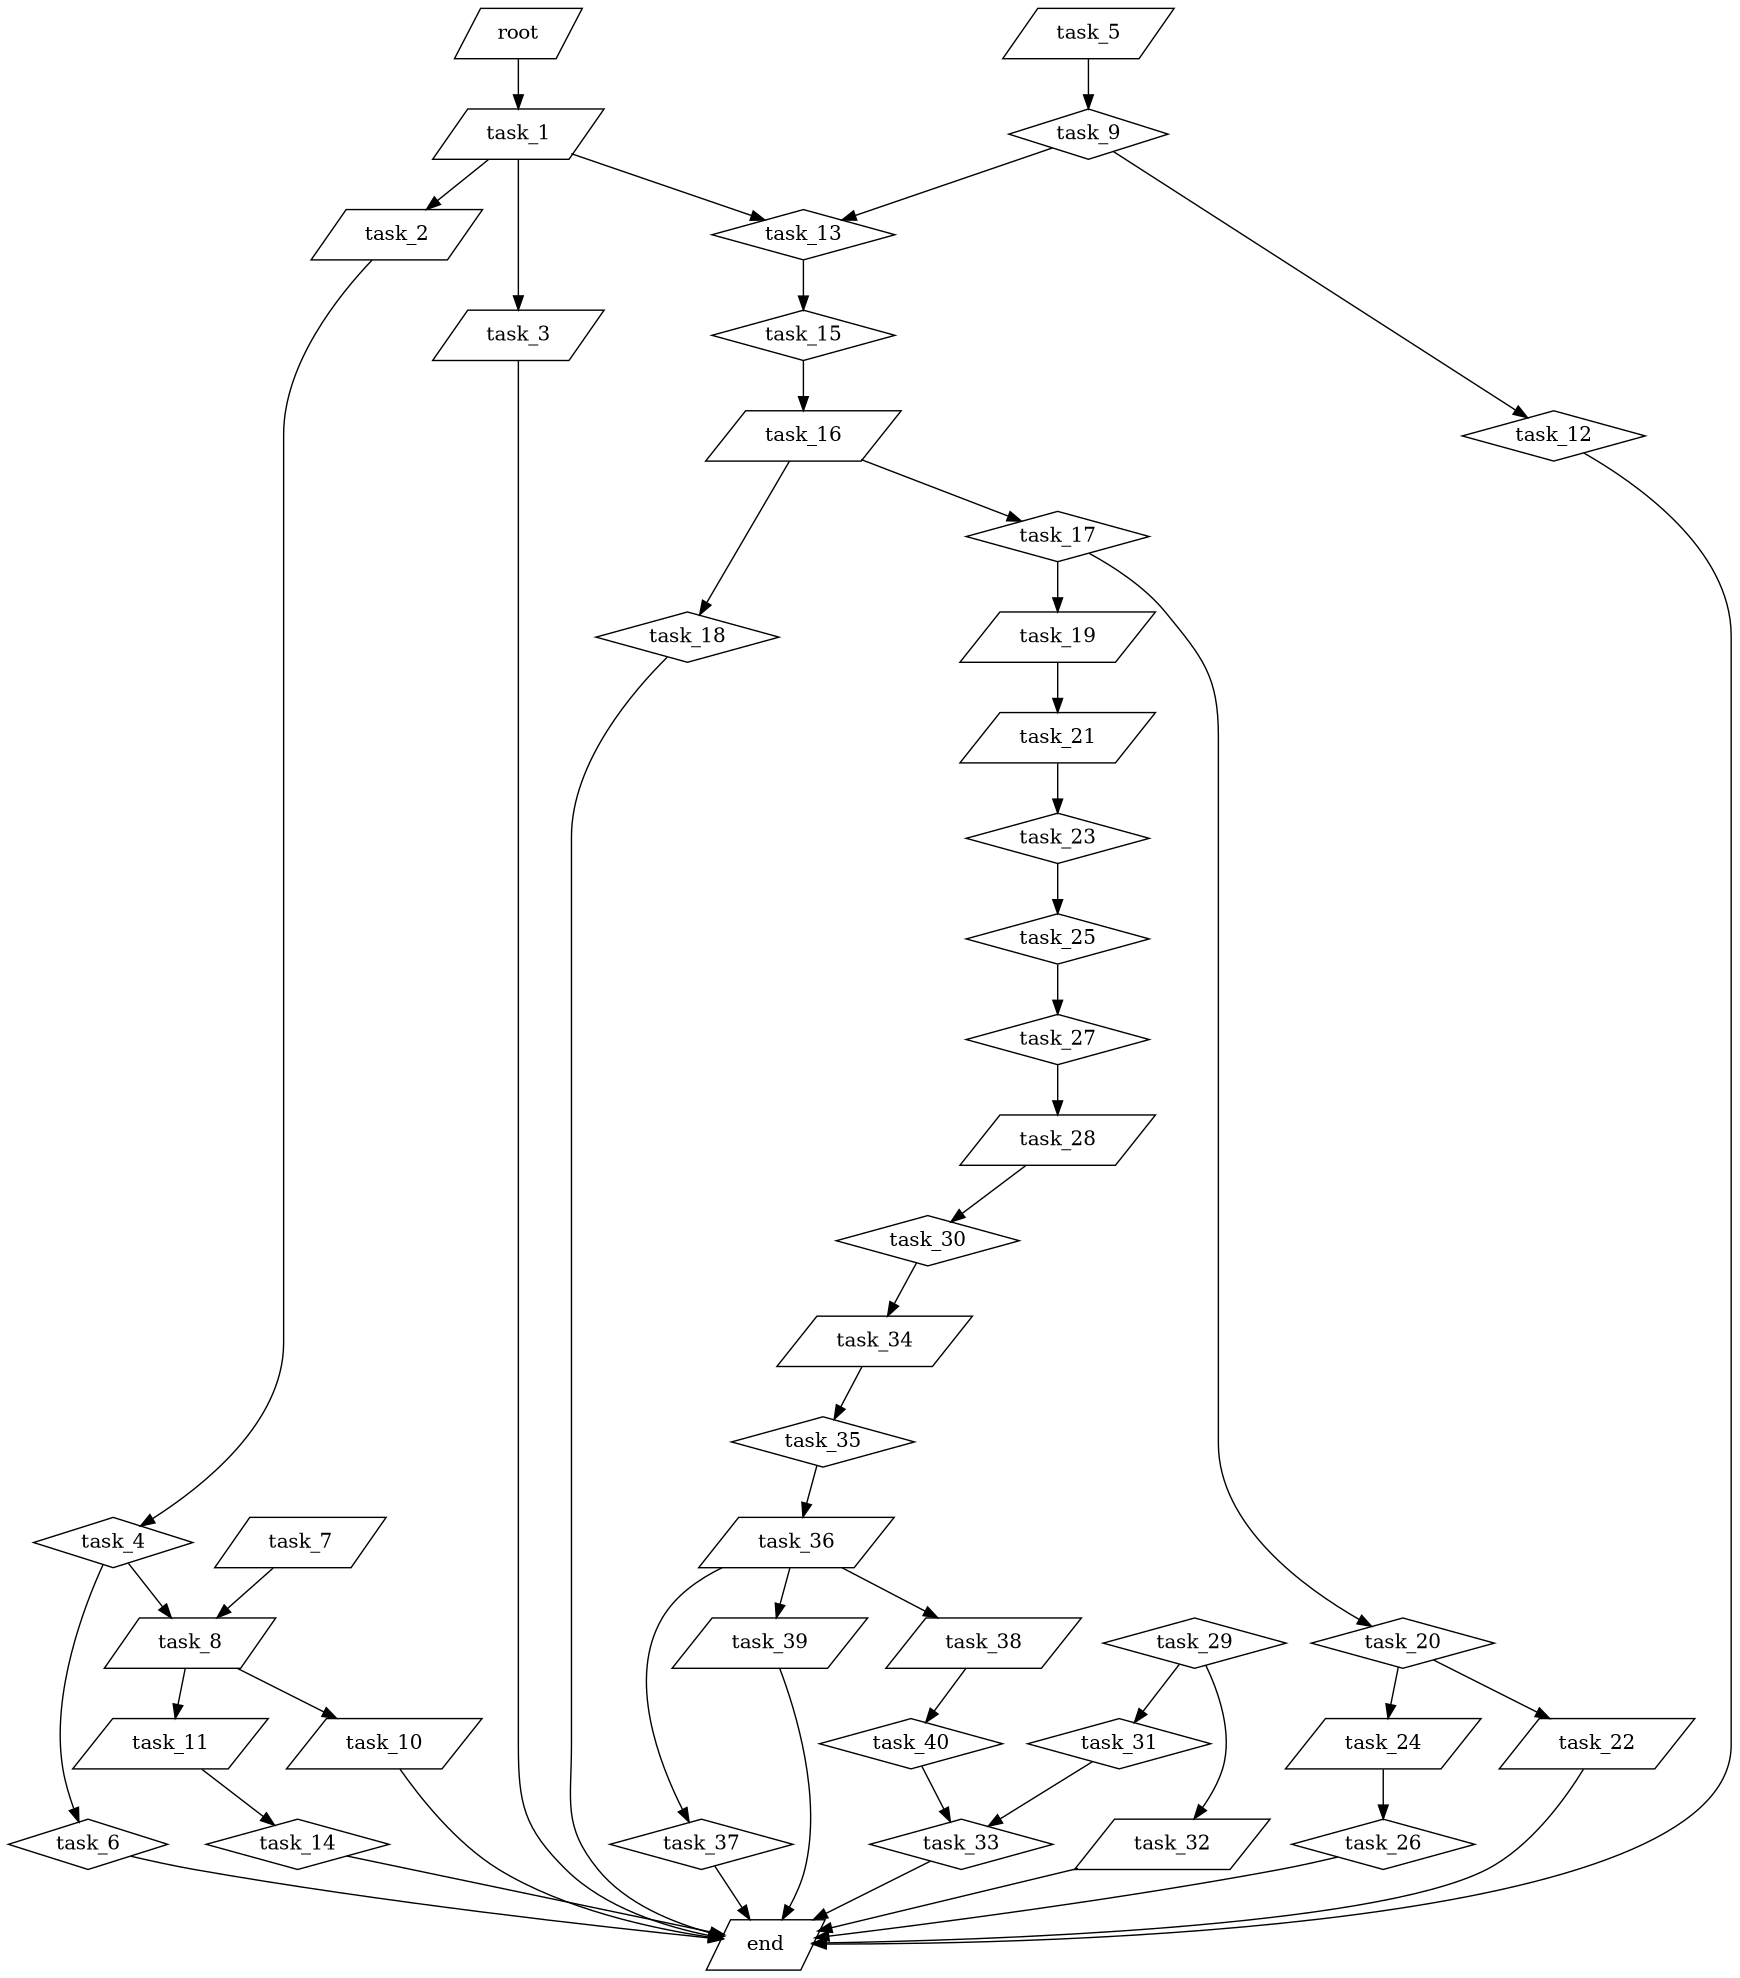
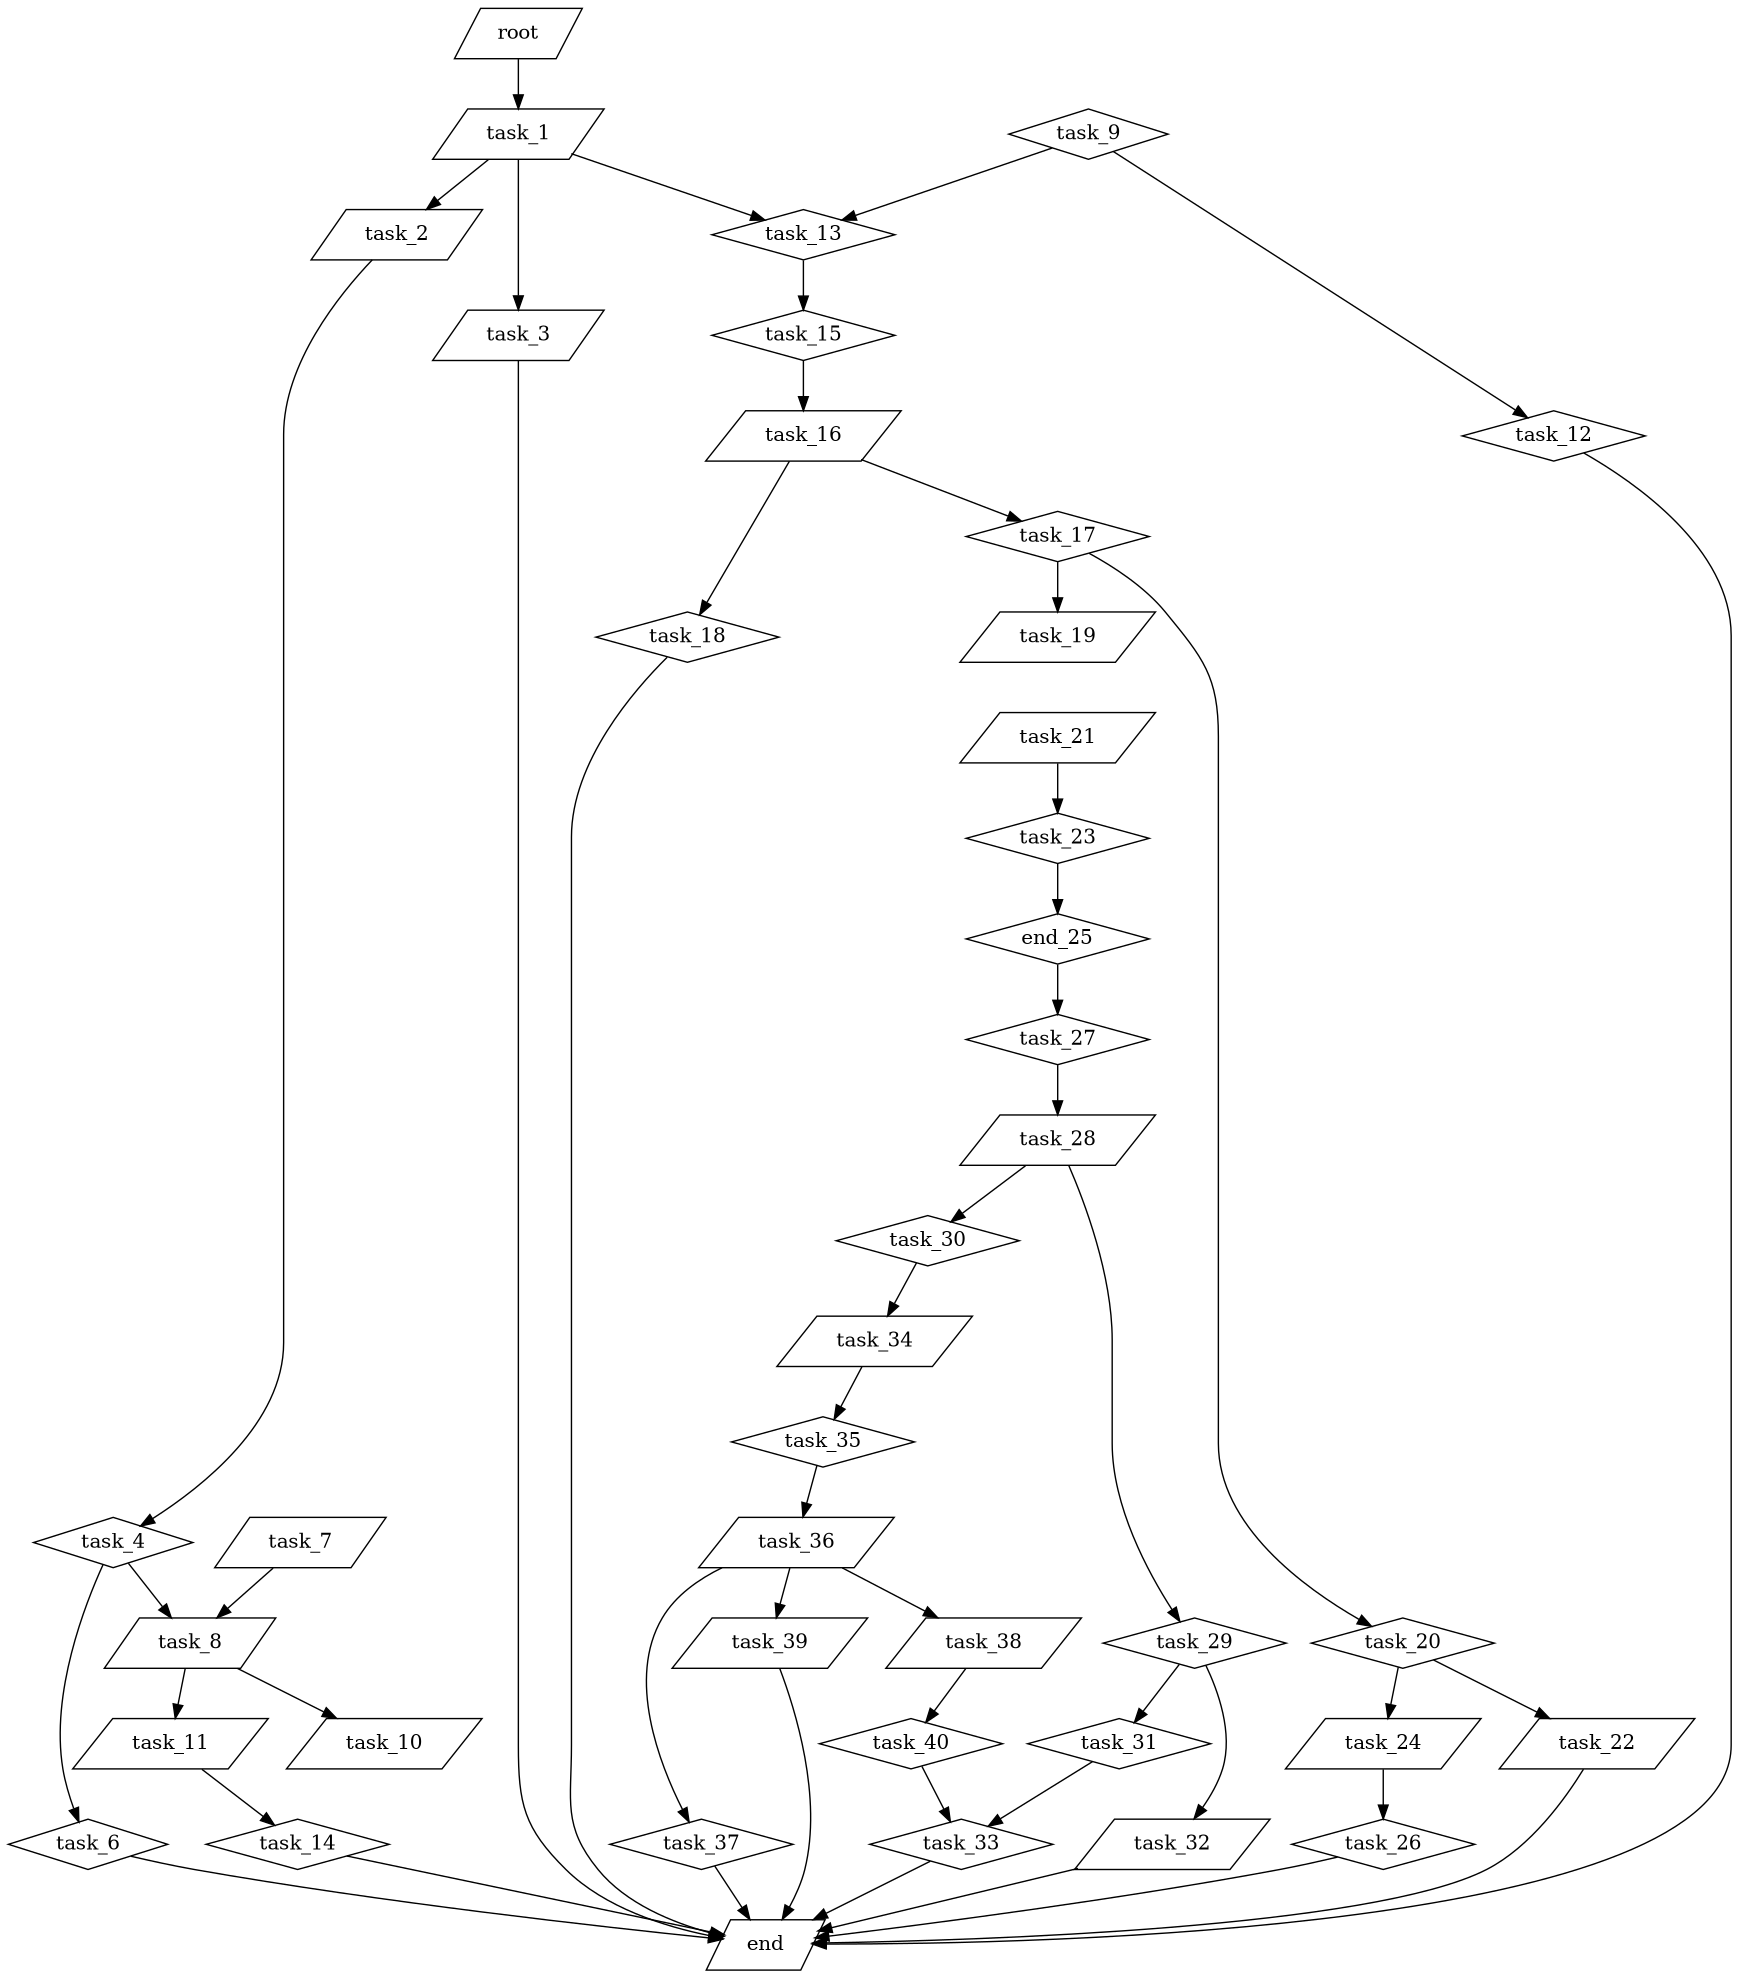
node "task_5": removed
edge "task_19" -> "task_21": removed
node "task_25": label "task_25" -> "end_25"
edge "task_28" -> "task_29": added
edge "task_10" -> "end": removed
